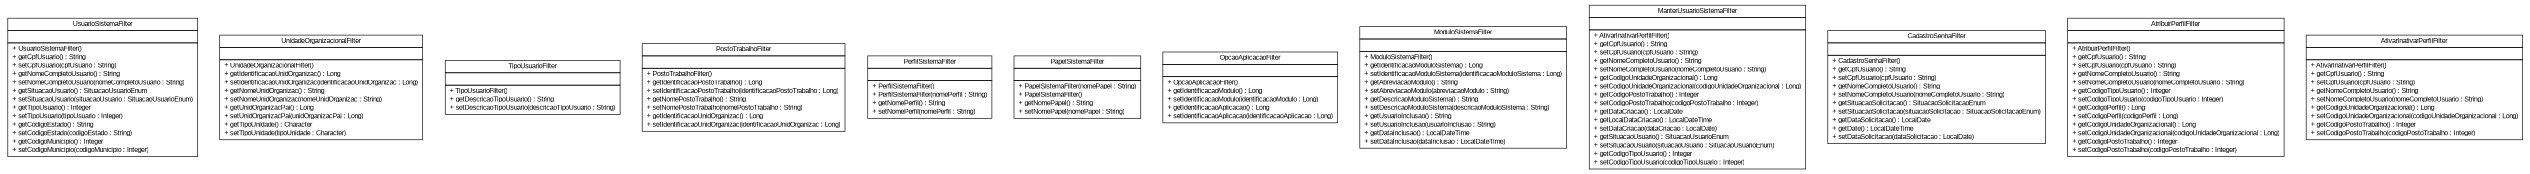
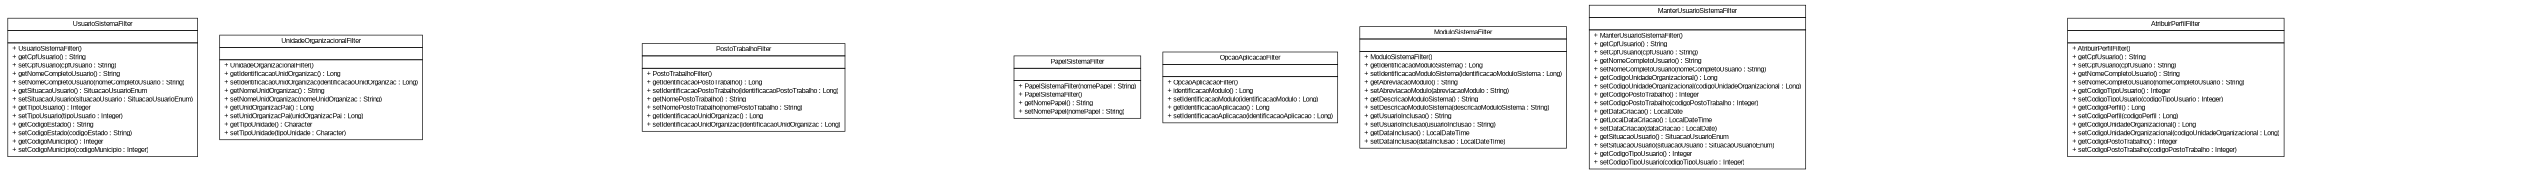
node "ManterUsuarioSistemaFilter": text "+ AtivarInativarPerfilFilter()" -> "+ ManterUsuarioSistemaFilter()"
node "TipoUsuarioFilter": removed
node "PerfilSistemaFilter": removed
node "CadastroSenhaFilter": removed
node "AtivarInativarPerfilFilter": removed
node "OpcaoAplicacaoFilter": text "+ getIdentificacaoModulo() : Long" -> "+ identificacaoModulo() : Long"
